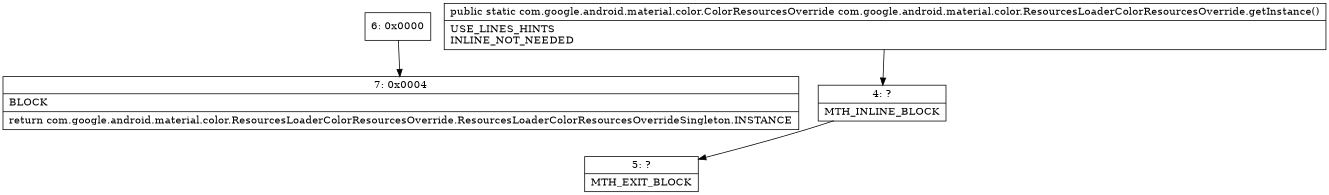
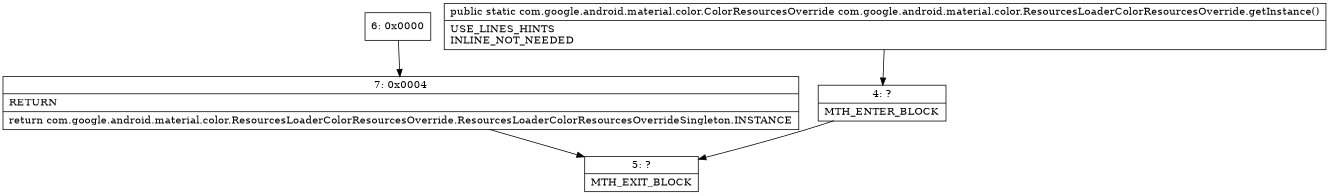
node "7: 0x0004": text "BLOCK" -> "RETURN"
node "4: ?": text "MTH_INLINE_BLOCK" -> "MTH_ENTER_BLOCK"
edge "7: 0x0004" -> "5: ?": added
